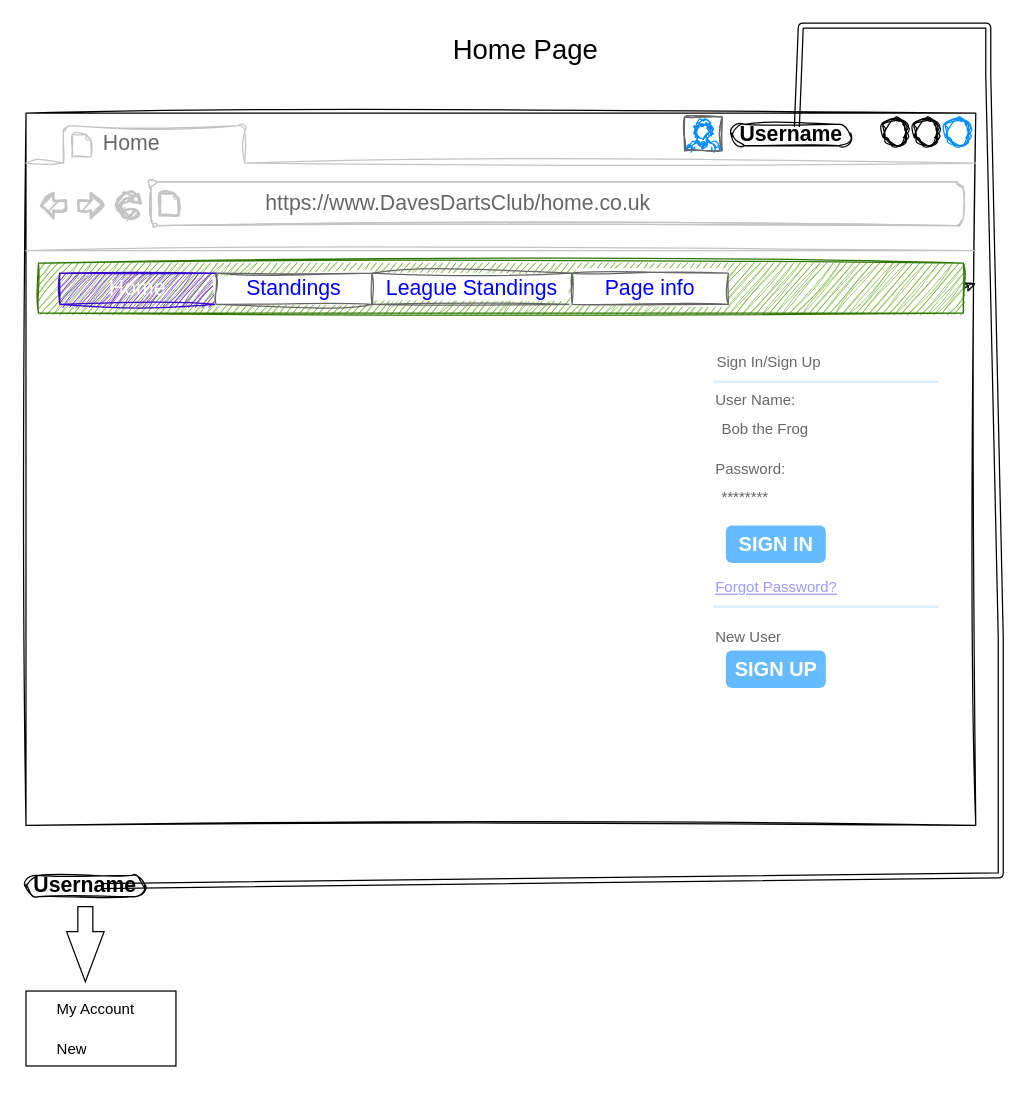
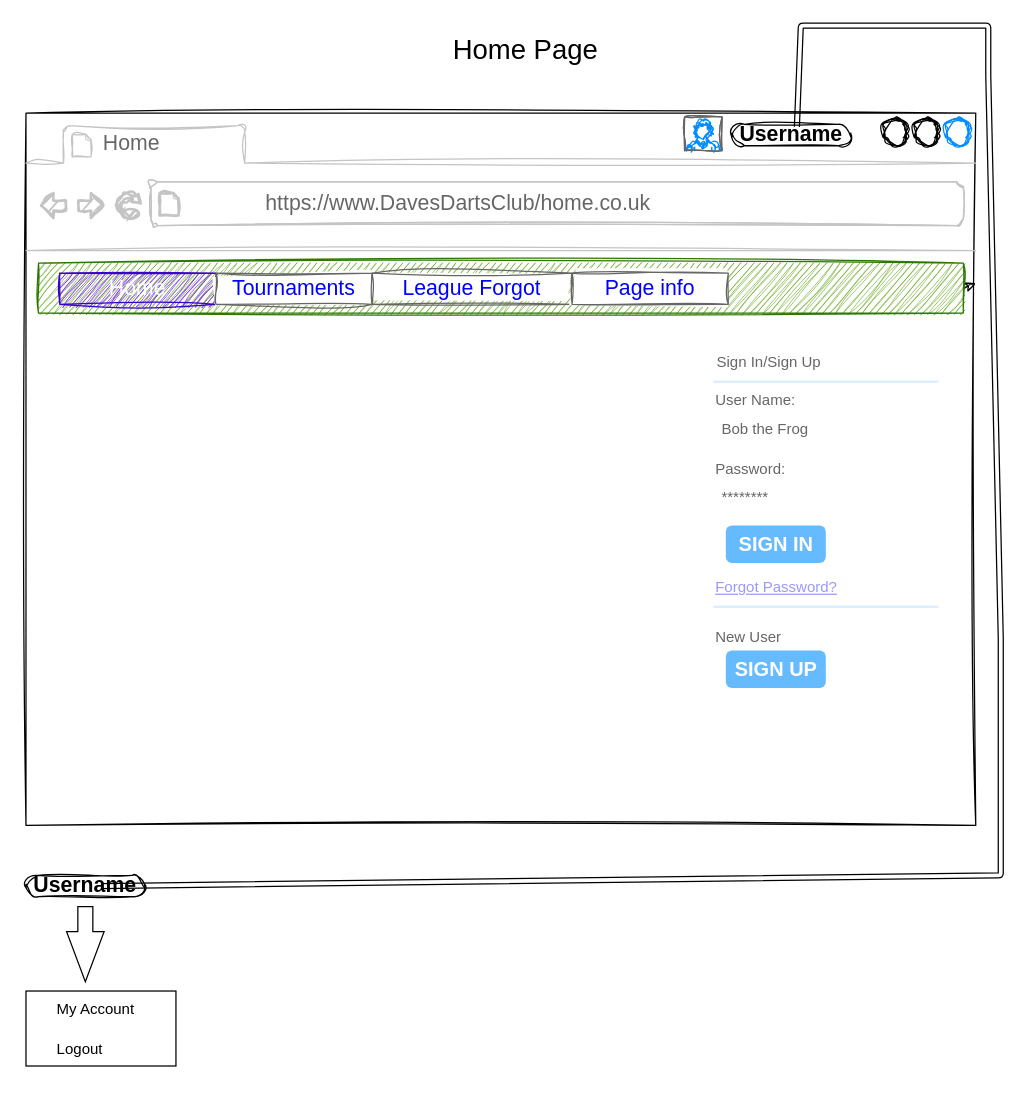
node "Standings": label "Standings" -> "Tournaments"
node "League Standings": label "League Standings" -> "League Forgot"
node "New": label "New" -> "Logout"
